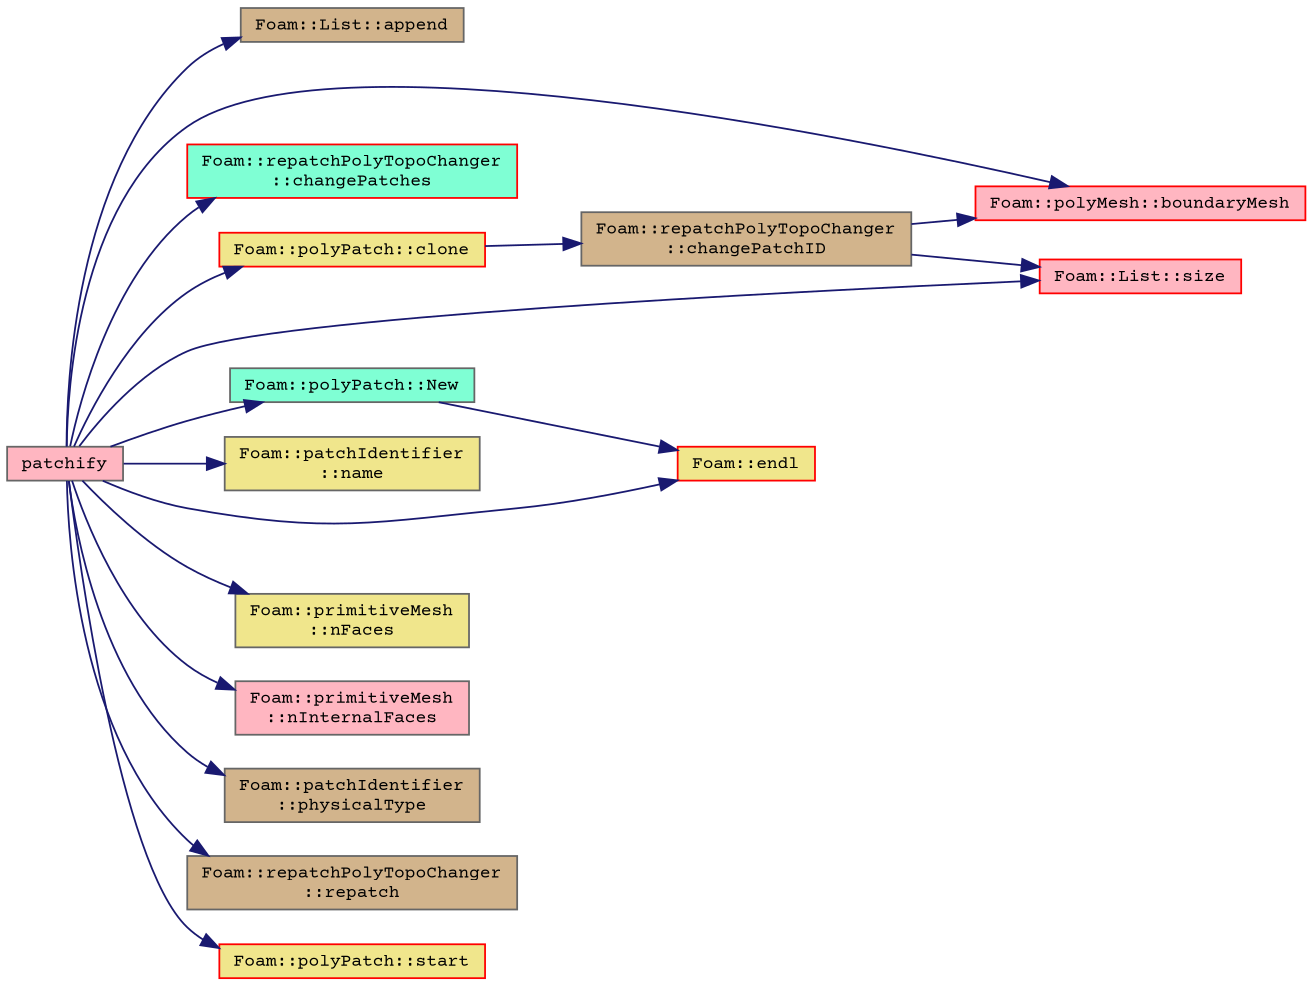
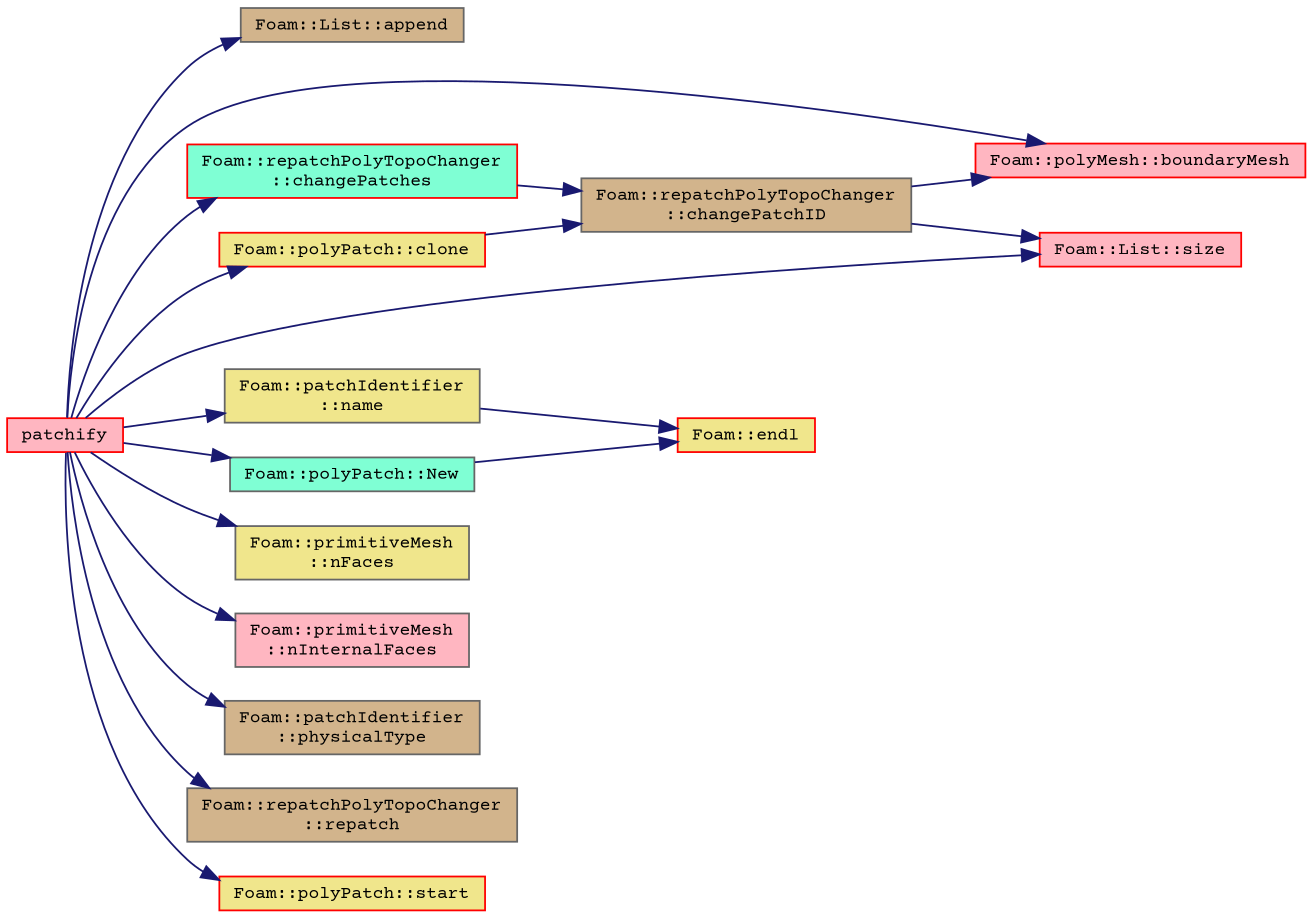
edge "Foam::repatchPolyTopoChanger ::changePatches" -> "Foam::repatchPolyTopoChanger ::changePatchID": added
node "patchify": color gray40 -> red
edge "patchify" -> "Foam::endl": now "Foam::patchIdentifier ::name" -> "Foam::endl"
